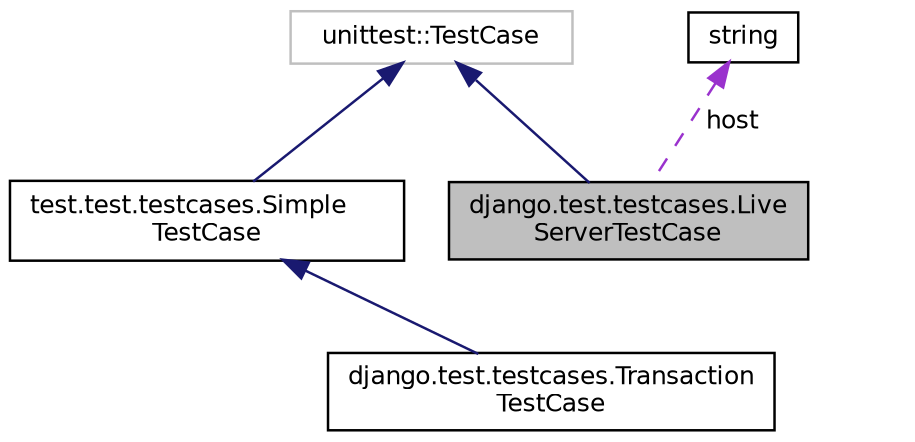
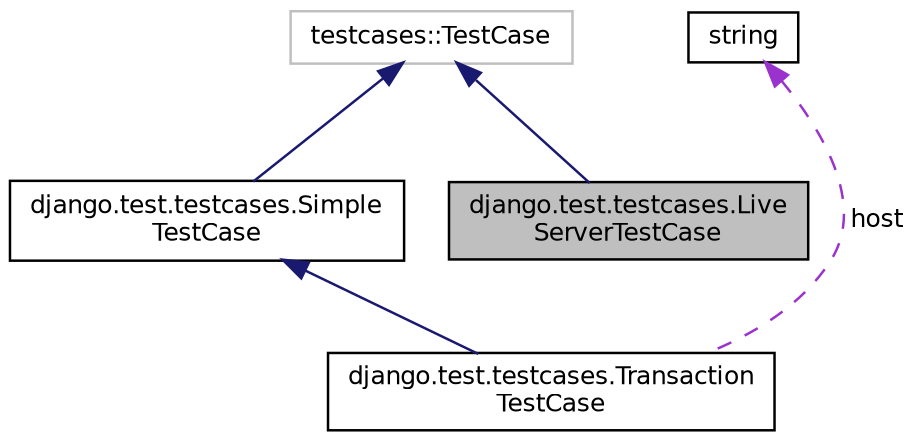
node "unittest::TestCase": label "unittest::TestCase" -> "testcases::TestCase"
edge "django.test.testcases.Live ServerTestCase" -> "string": now "django.test.testcases.Transaction TestCase" -> "string"
node "test.test.testcases.Simple TestCase": label "test.test.testcases.Simple TestCase" -> "django.test.testcases.Simple TestCase"
